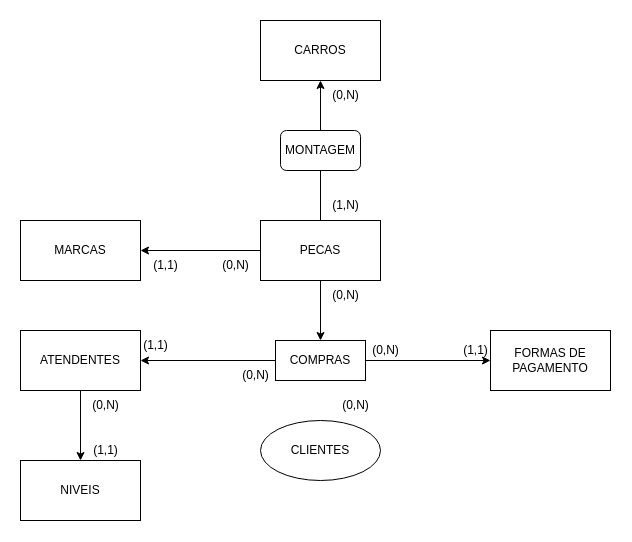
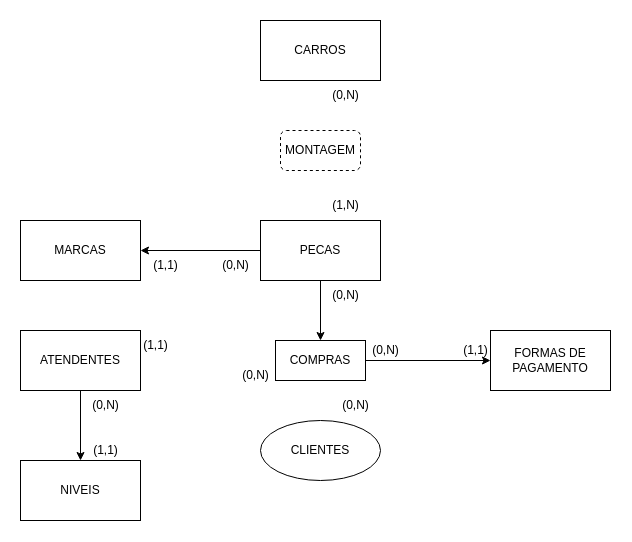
node "MONTAGEM": style solid -> dashed
edge "PECAS" -> "CARROS": removed
edge "COMPRAS" -> "ATENDENTES": removed
